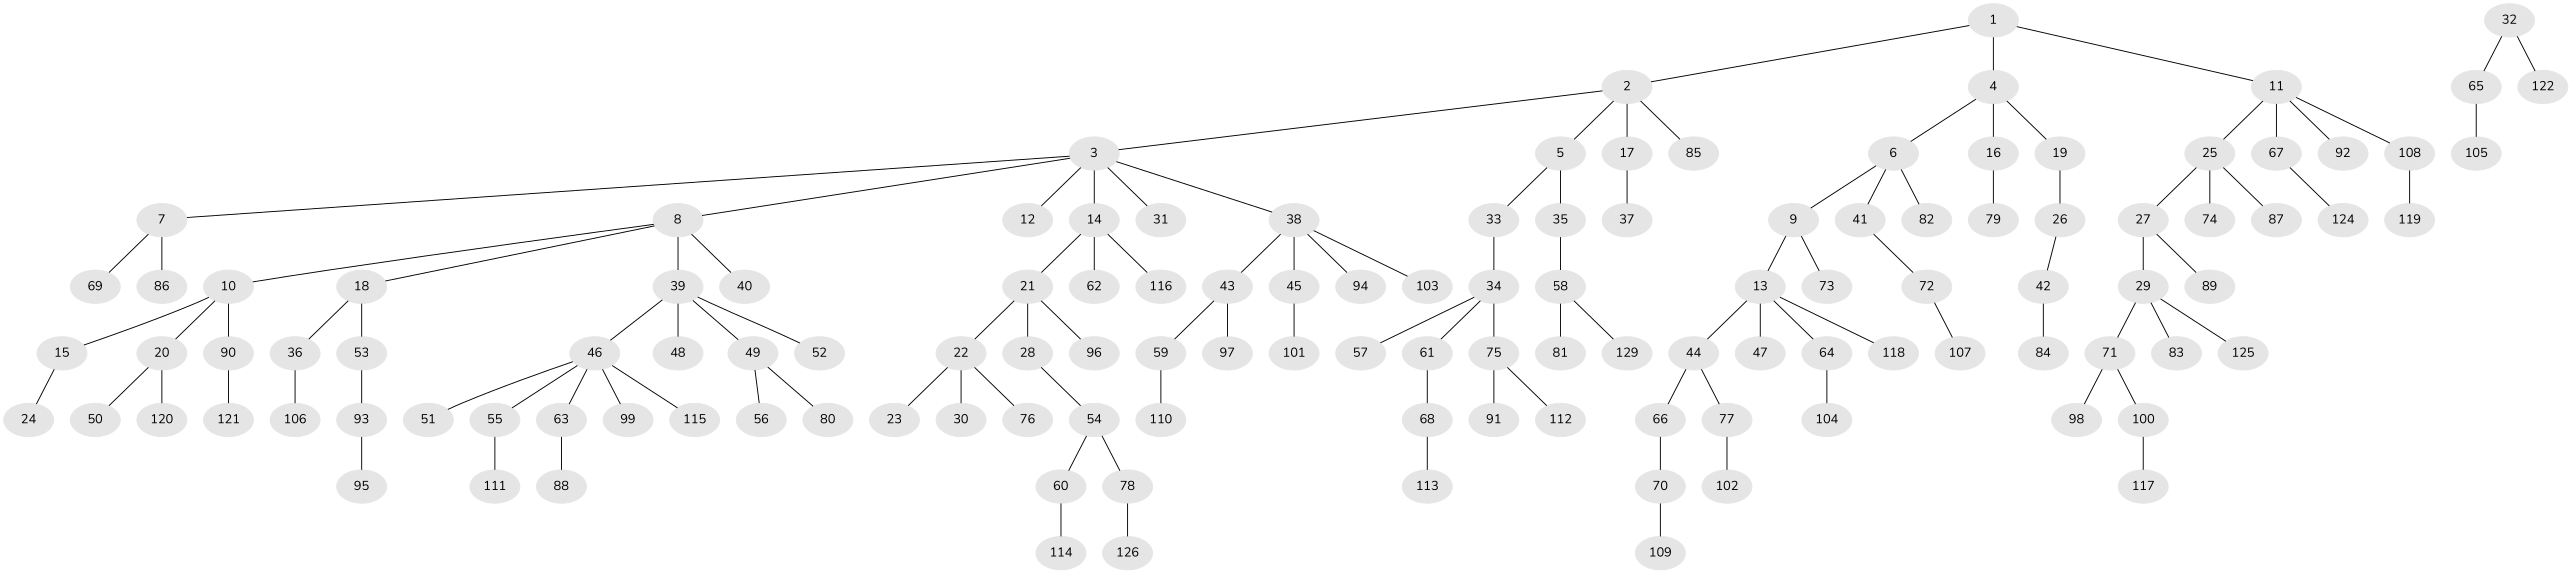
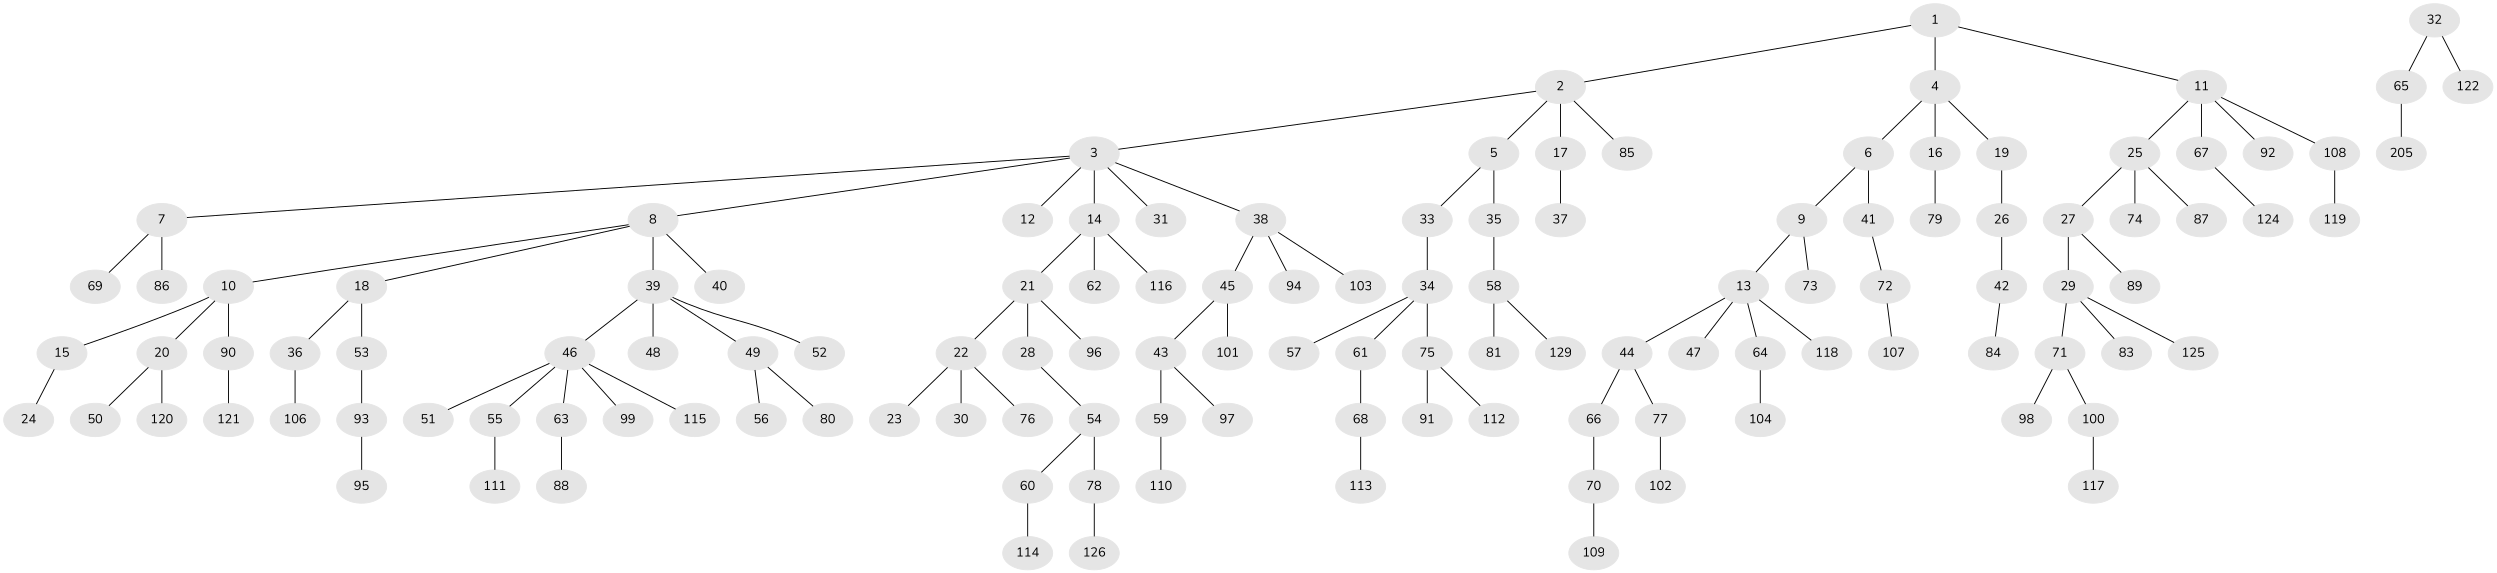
node "105": label "105" -> "205"
node "82": removed
edge "38" -- "43": now "45" -- "43"
